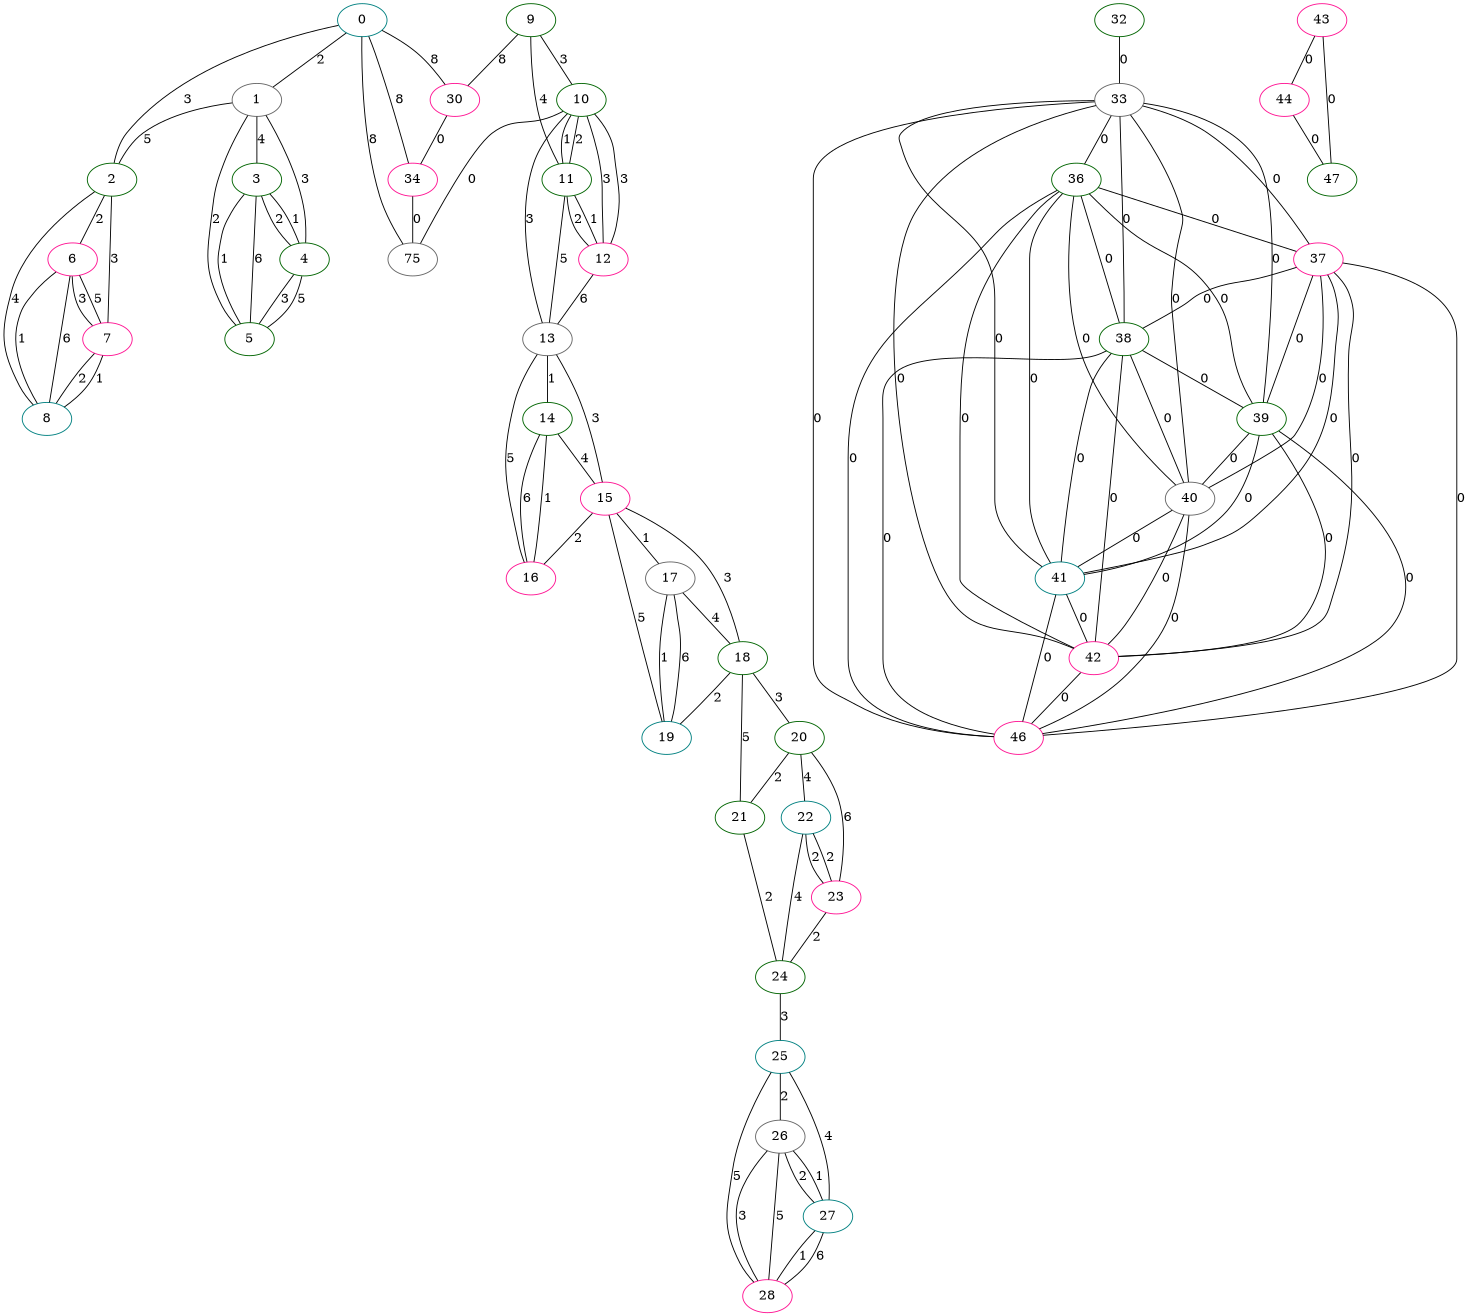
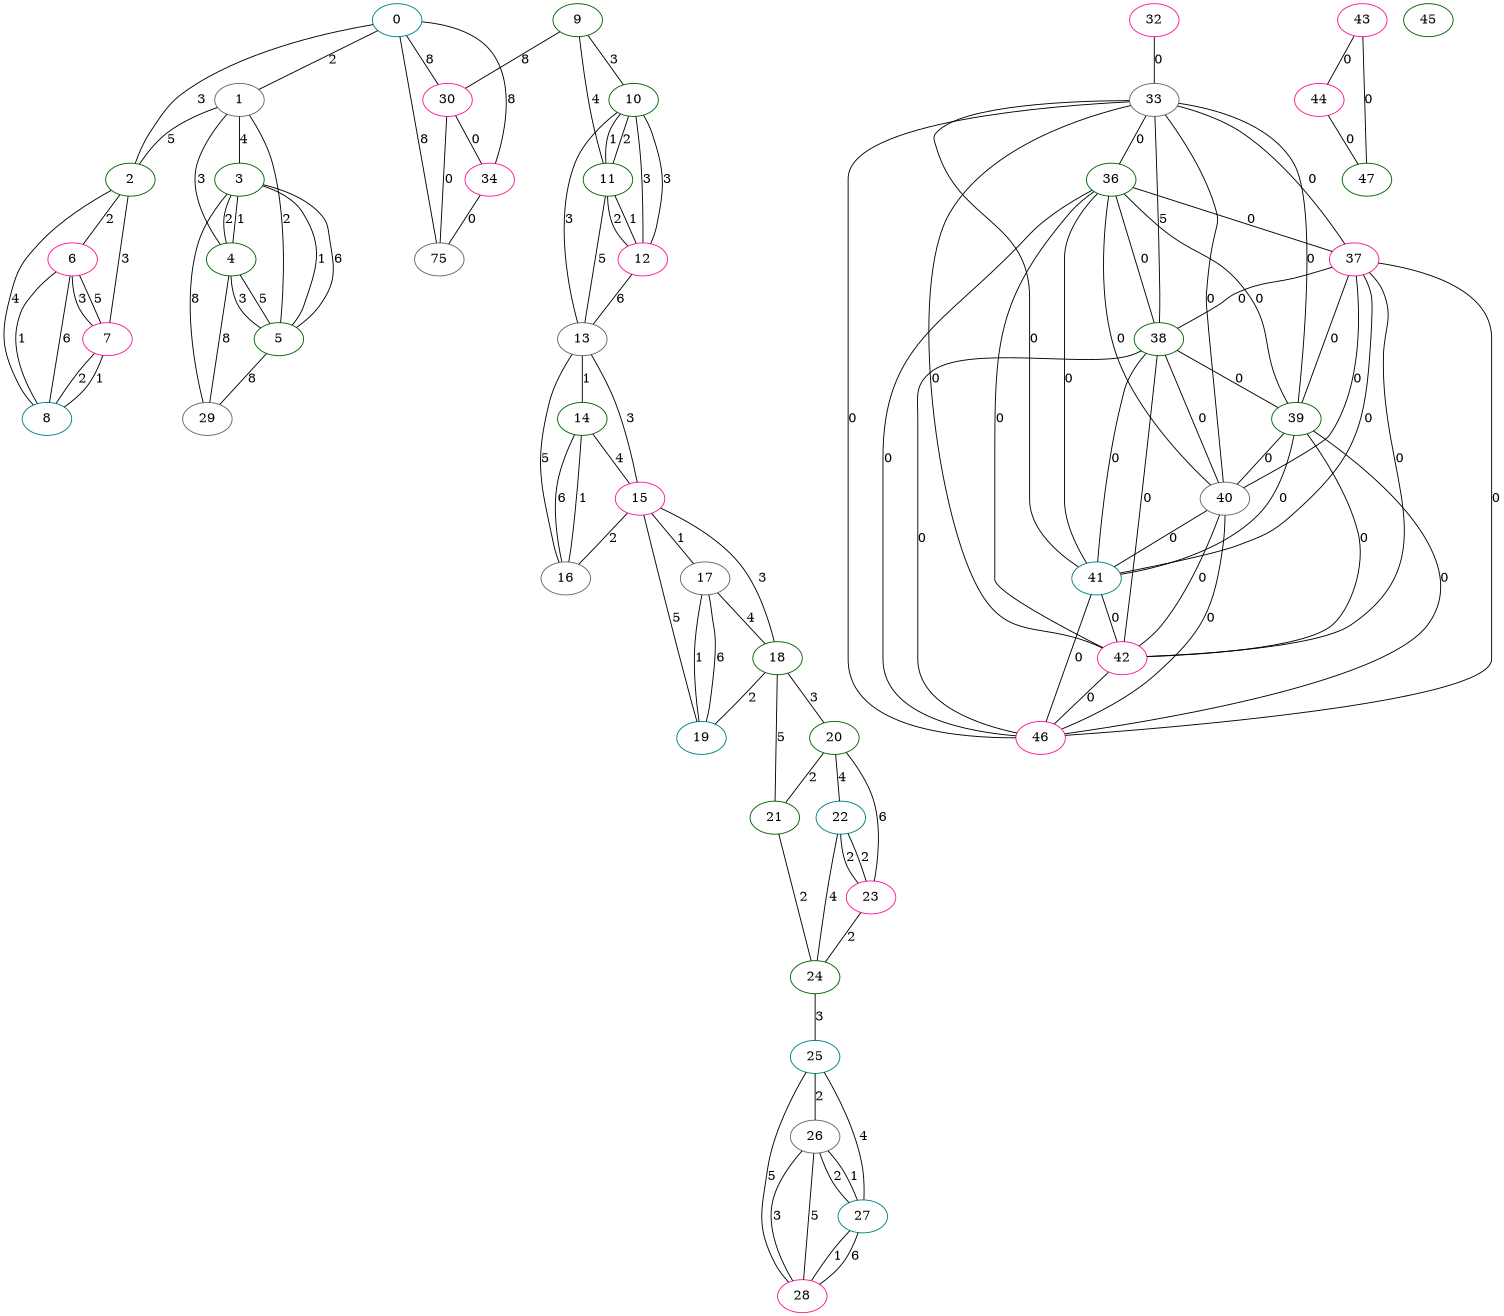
node "32": color darkgreen -> deeppink
node "45": added
edge "10" -- "75": now "30" -- "75"
edge "33" -- "38": label "0" -> "5"
node "29": added
node "16": color deeppink -> gray40
